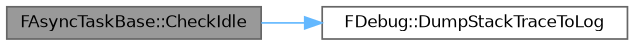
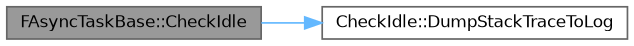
node "FDebug::DumpStackTraceToLog": label "FDebug::DumpStackTraceToLog" -> "CheckIdle::DumpStackTraceToLog"
